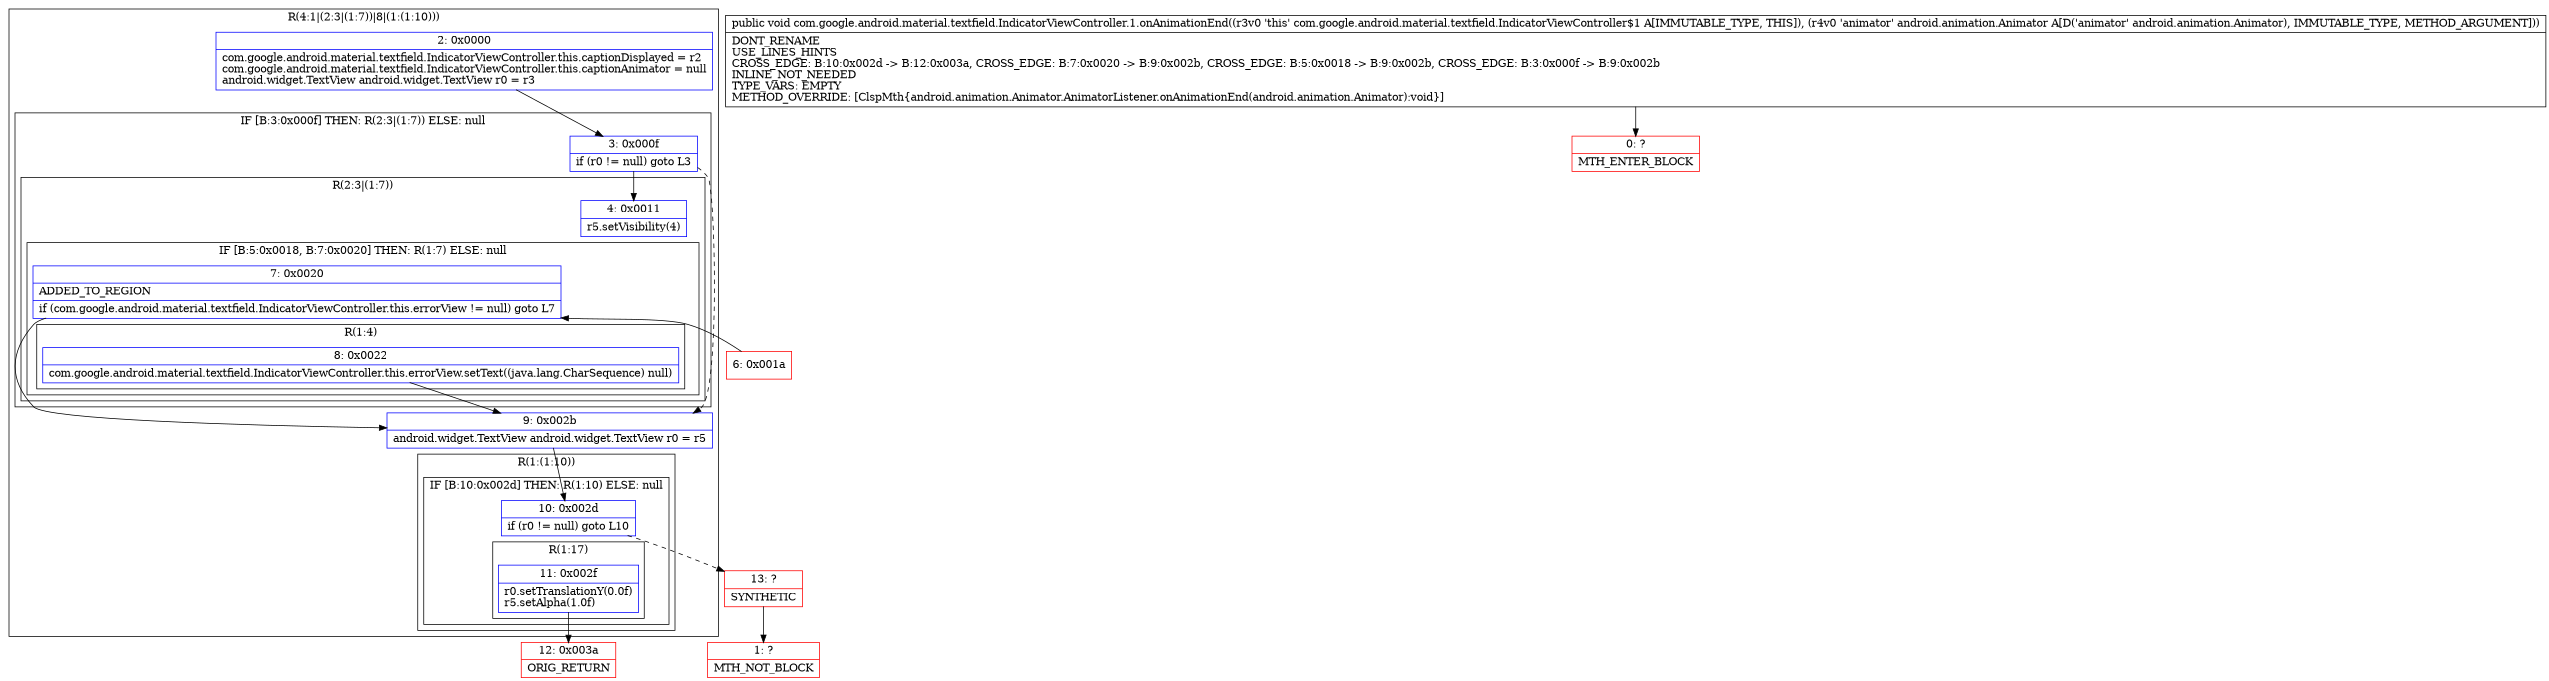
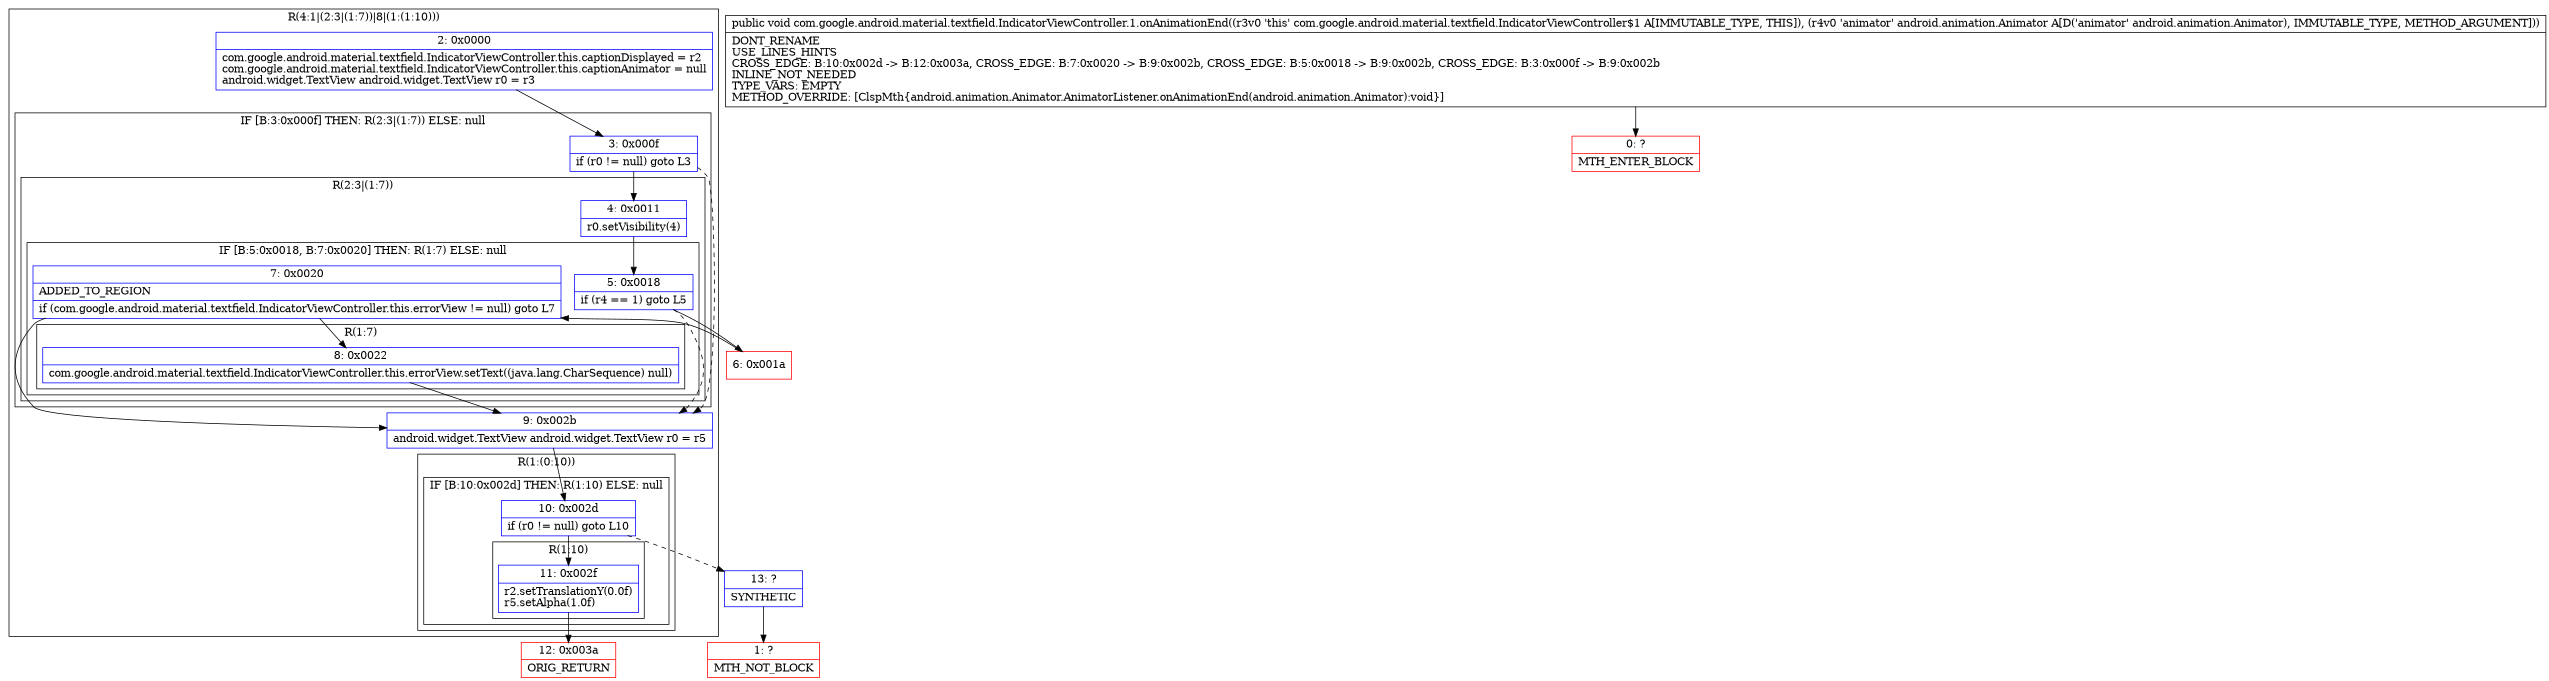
node "4: 0x0011": text "r5.setVisibility(4)" -> "r0.setVisibility(4)"
node "5: 0x0018": added
edge "7: 0x0020" -> "8: 0x0022": added
cluster "R(1:4)": label "R(1:4)" -> "R(1:7)"
cluster "R(1:(1:10))": label "R(1:(1:10))" -> "R(1:(0:10))"
edge "10: 0x002d" -> "11: 0x002f": added
cluster "R(1:17)": label "R(1:17)" -> "R(1:10)"
node "13: ?": color red -> blue
node "11: 0x002f": text "r0.setTranslationY(0.0f)" -> "r2.setTranslationY(0.0f)"
